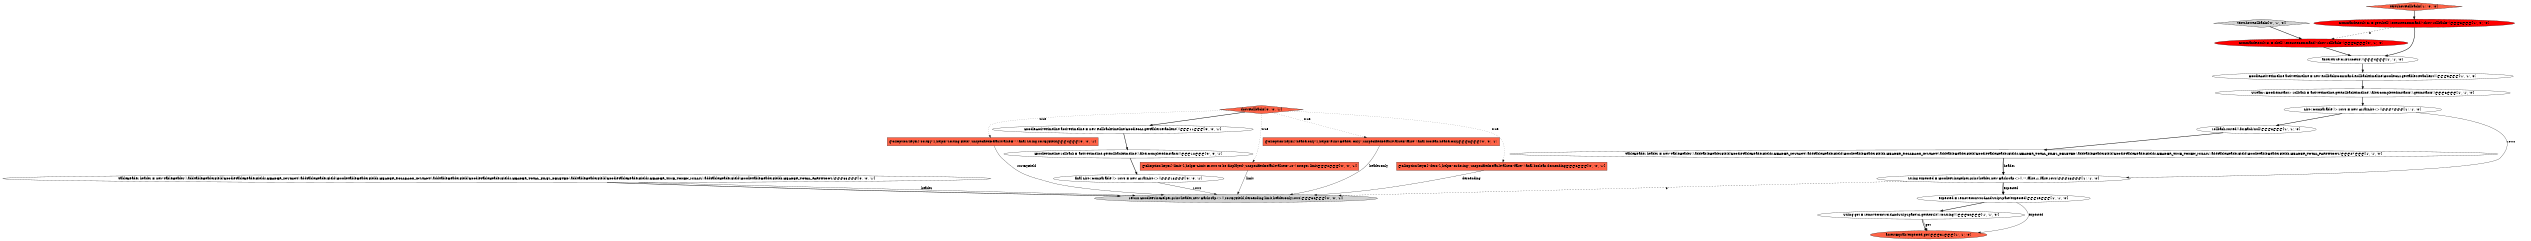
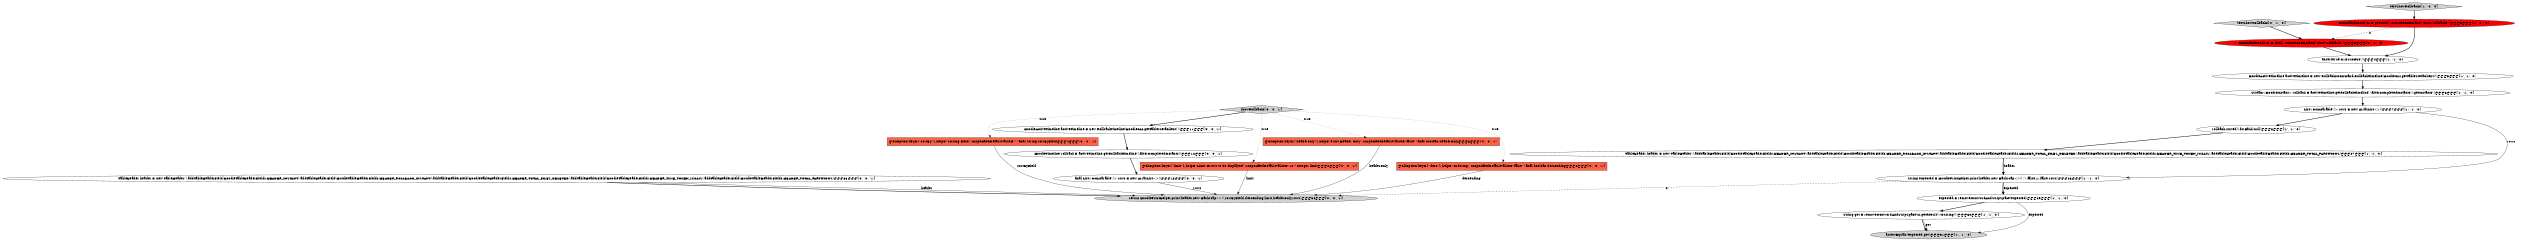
node "testShowRollbacks['1', '0', '0']": fillcolor tomato -> lightgray
node "showRollbacks['0', '0', '1']": fillcolor tomato -> lightgray
node "assertEquals(expected,got)@@@31@@@['1', '1', '0']": fillcolor tomato -> lightgray
